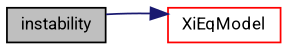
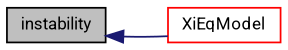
edge "instability" -> "XiEqModel": reversed
